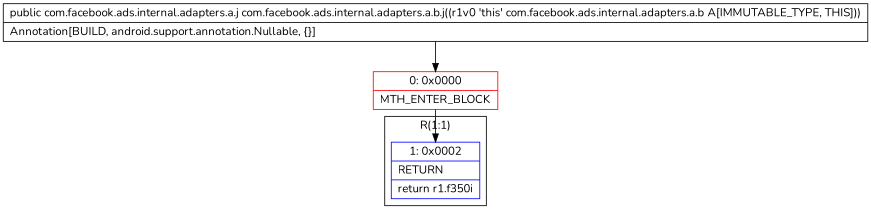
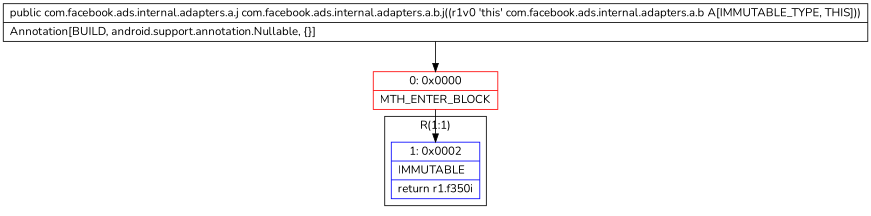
node "1: 0x0002": text "RETURN" -> "IMMUTABLE"
